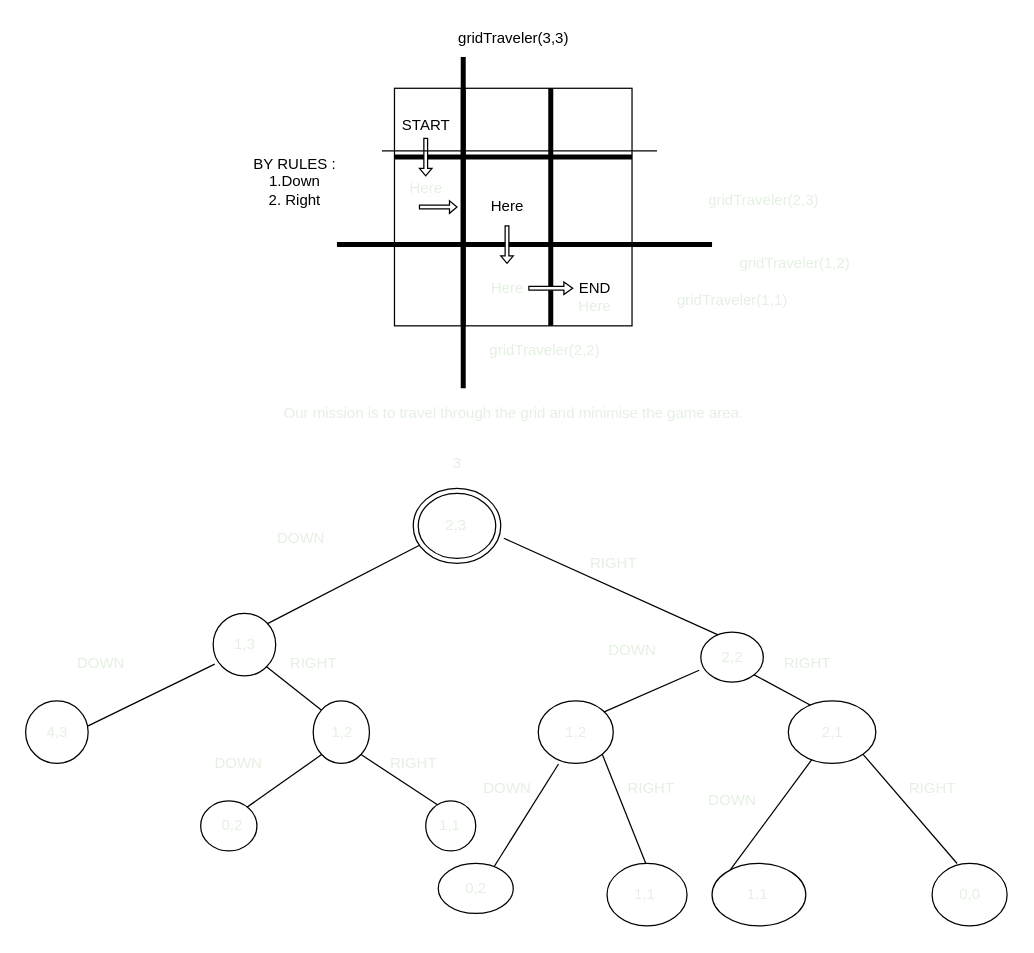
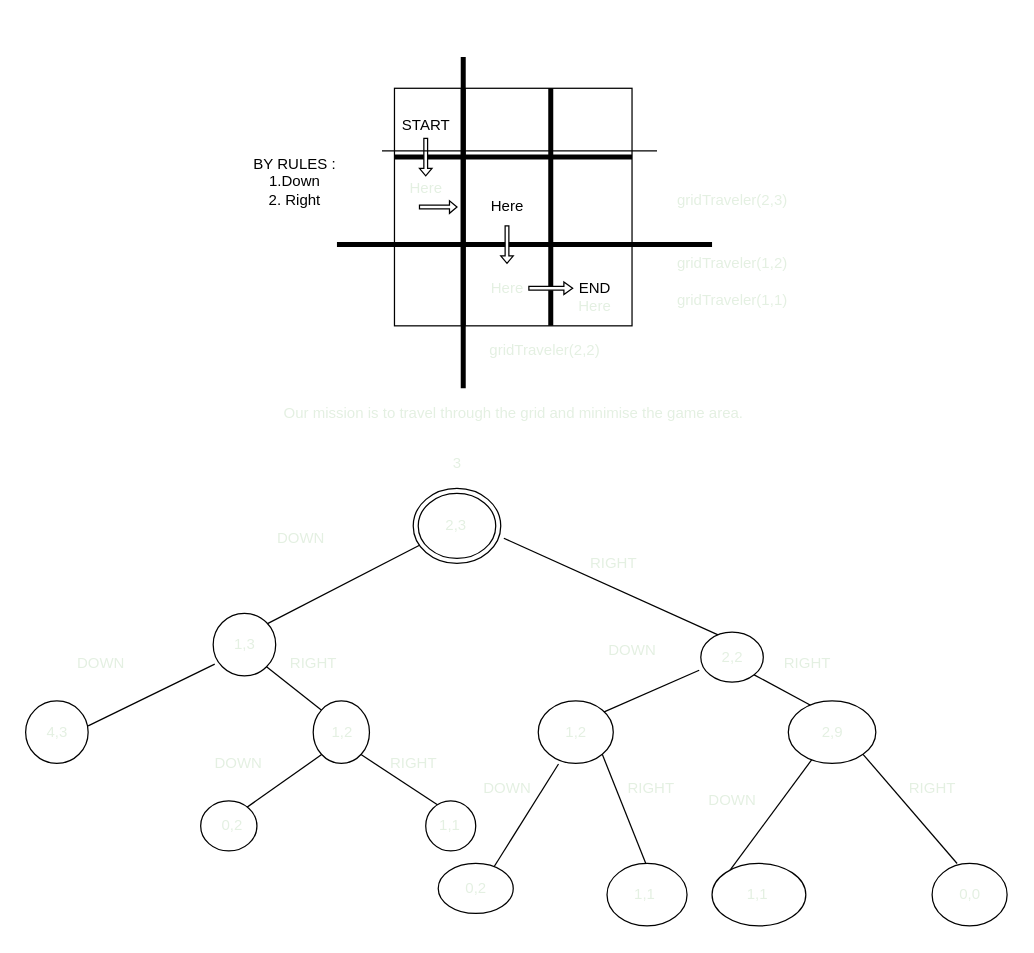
node "gridTraveler(3,3)": removed
node "gridTraveler(2,3)": moved (763, 201) -> (732, 201)
node "gridTraveler(1,2)": moved (794, 263) -> (732, 263)
node "2,1": label "2,1" -> "2,9"
